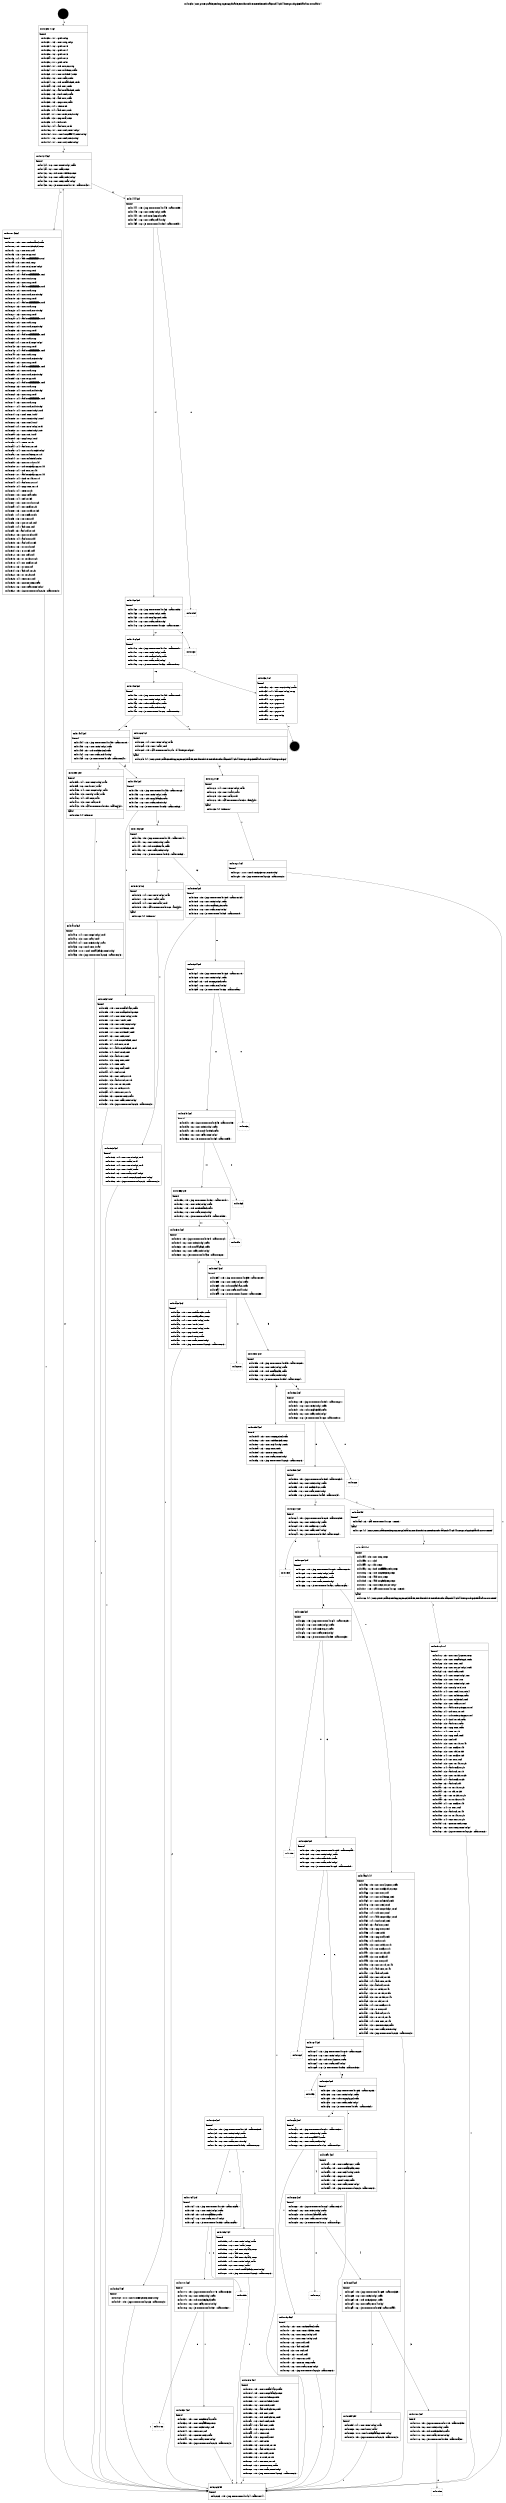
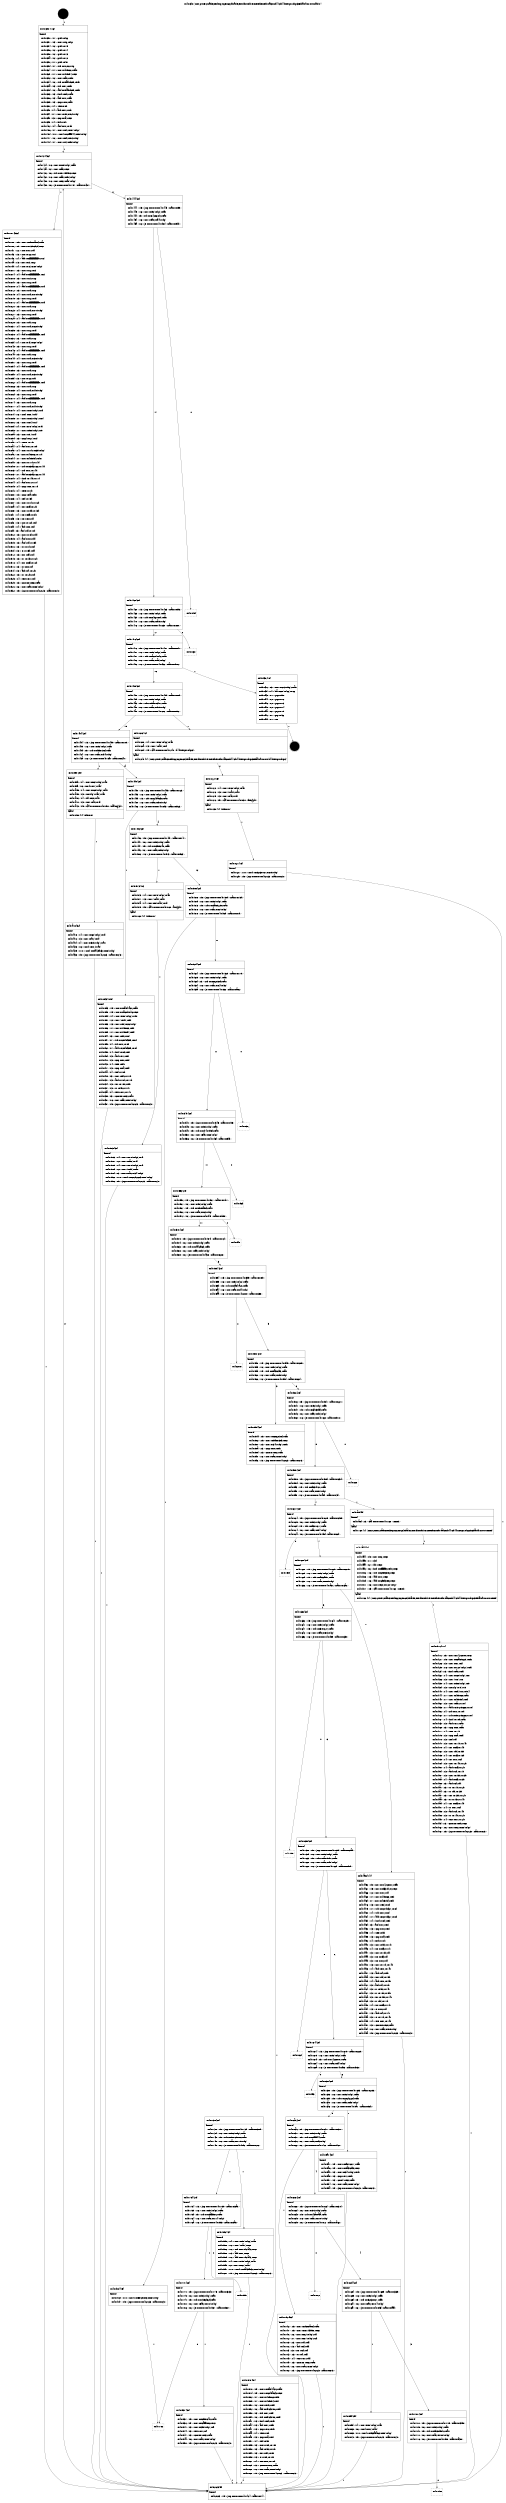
node "0x401a38 [36]": removed
edge "0x401bcd [15]" -> "0x402023 [5]": now "0x401bcd [15]" -> "0x40178c"
